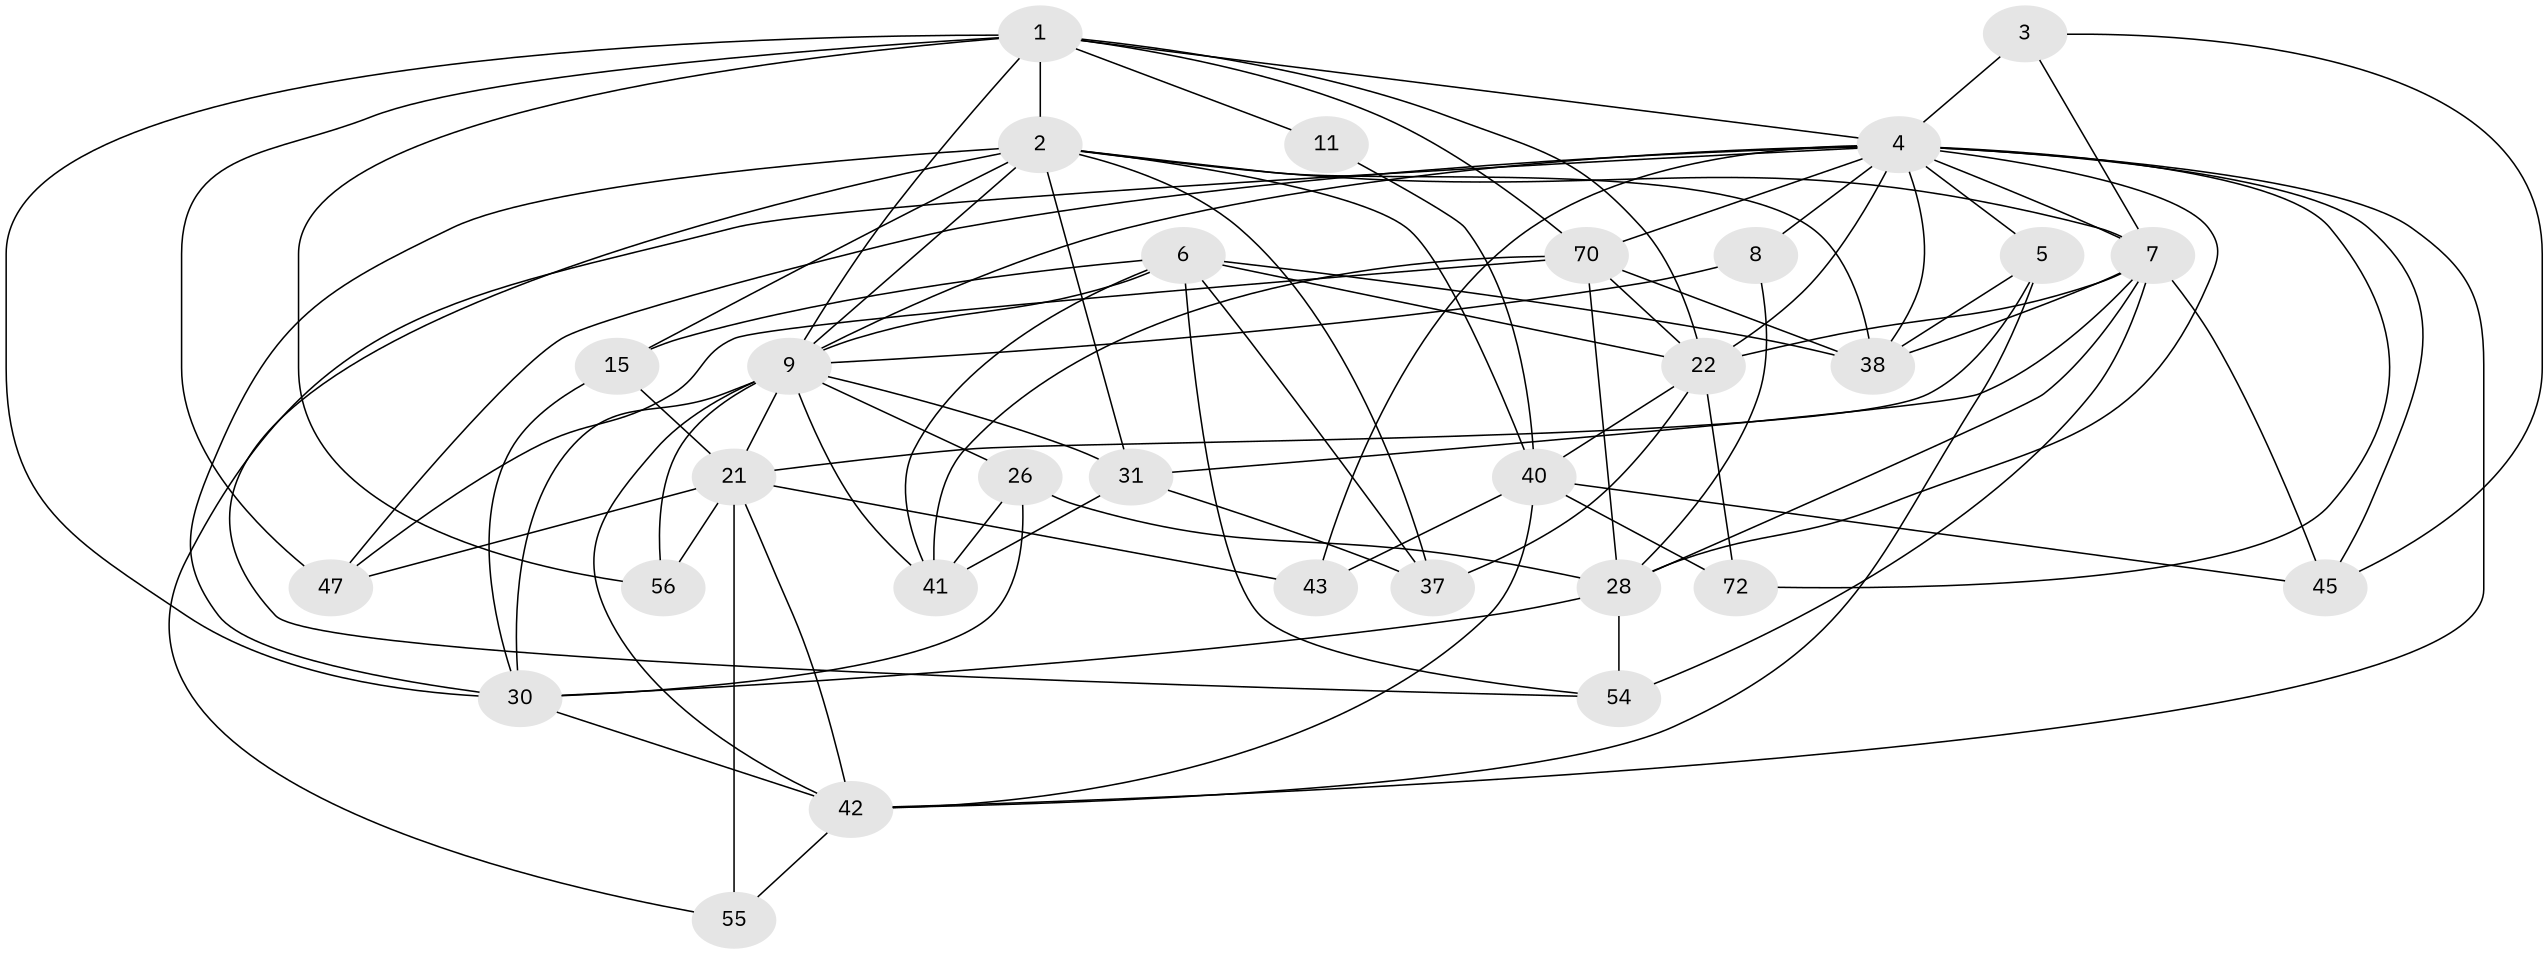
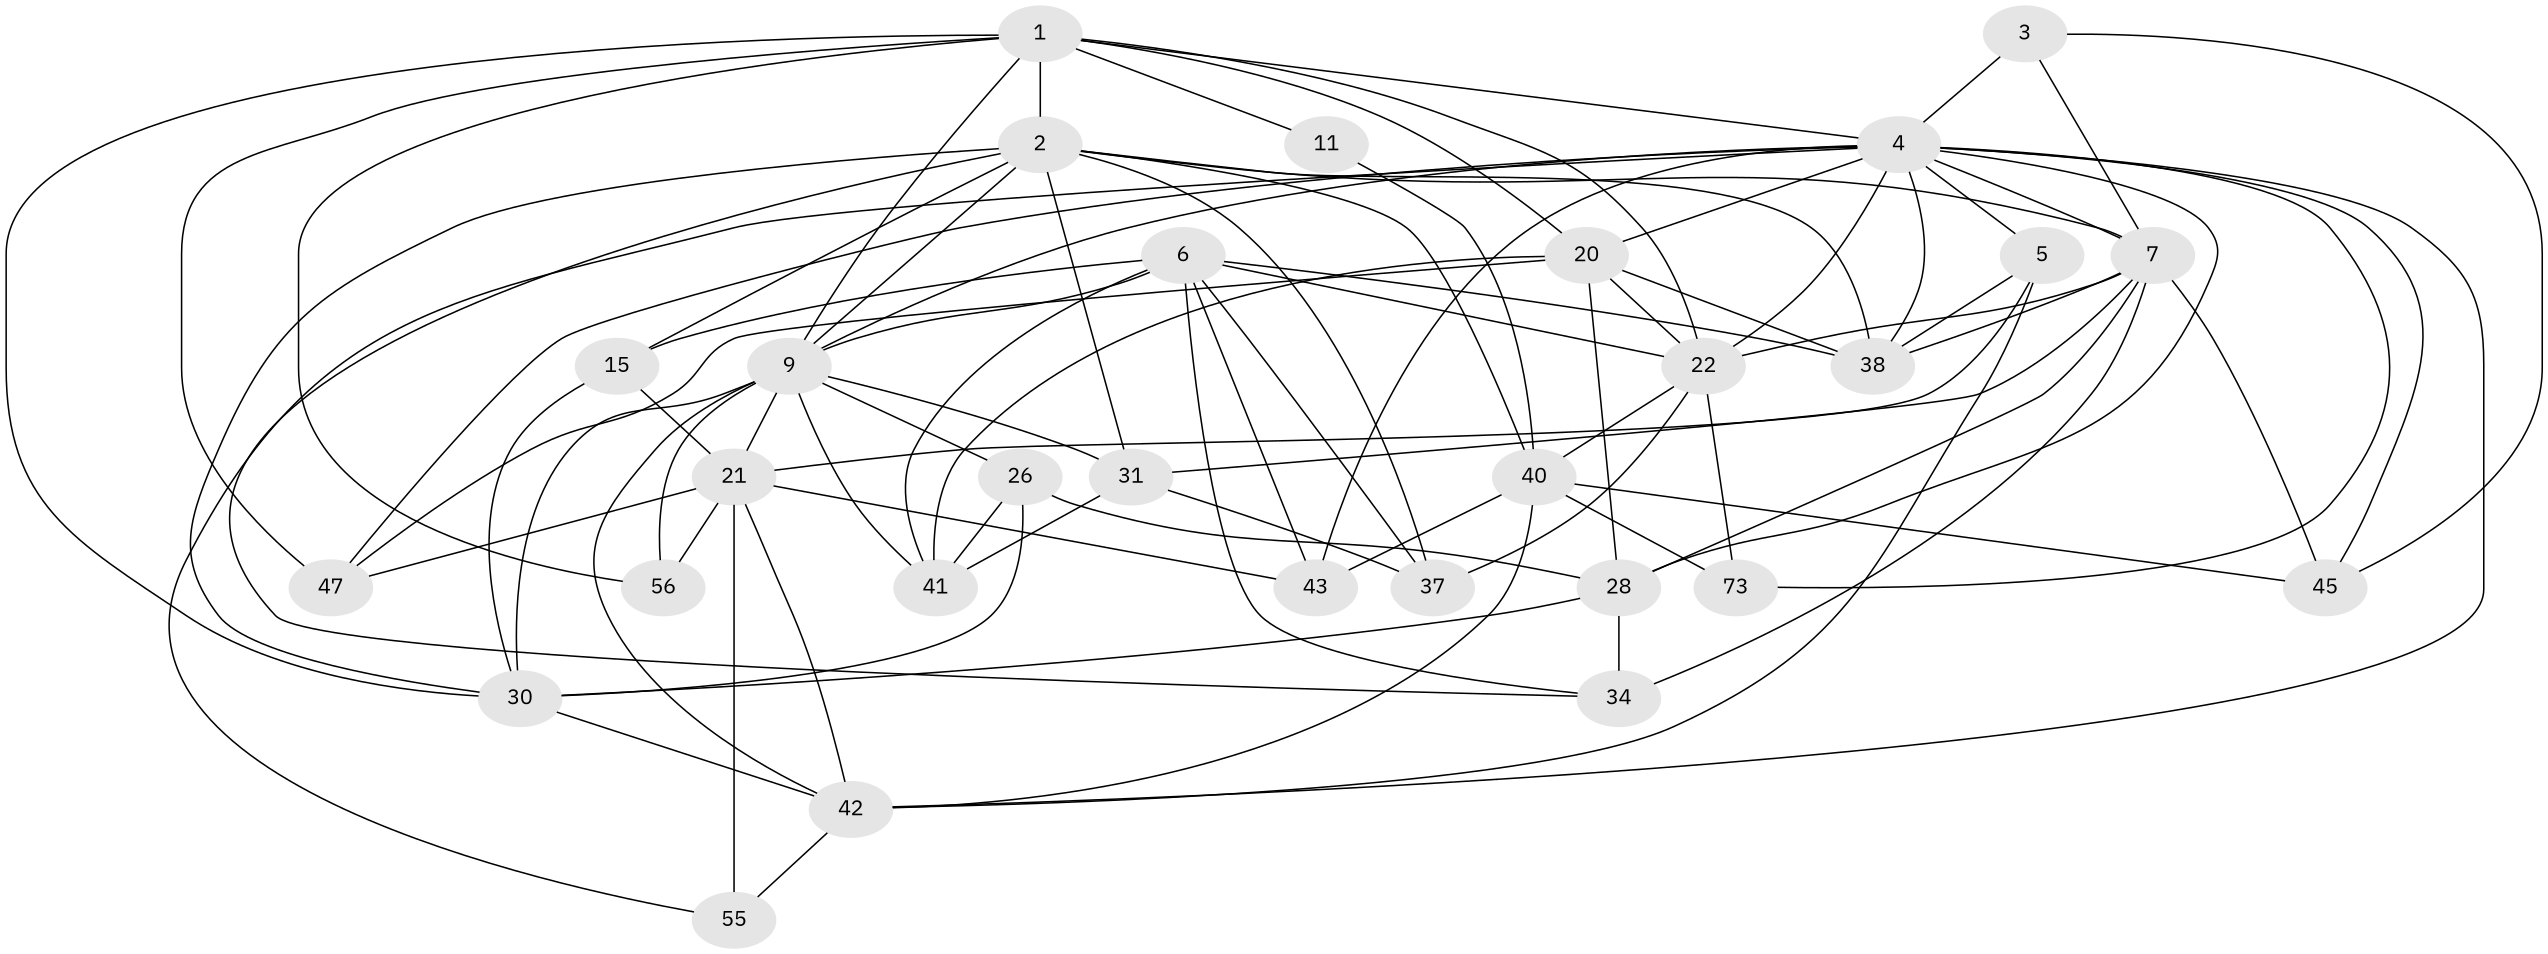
node "70": label "70" -> "20"
node "8": removed
edge "6" -- "43": added
node "72": label "72" -> "73"
node "54": label "54" -> "34"
